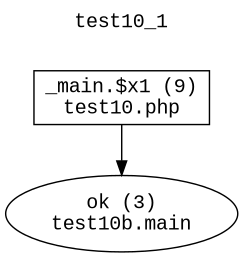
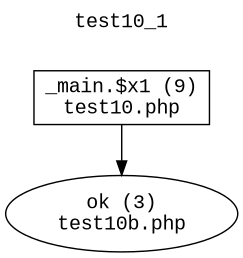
node "ok (3) test10b.main": label "ok (3) test10b.main" -> "ok (3) test10b.php"
